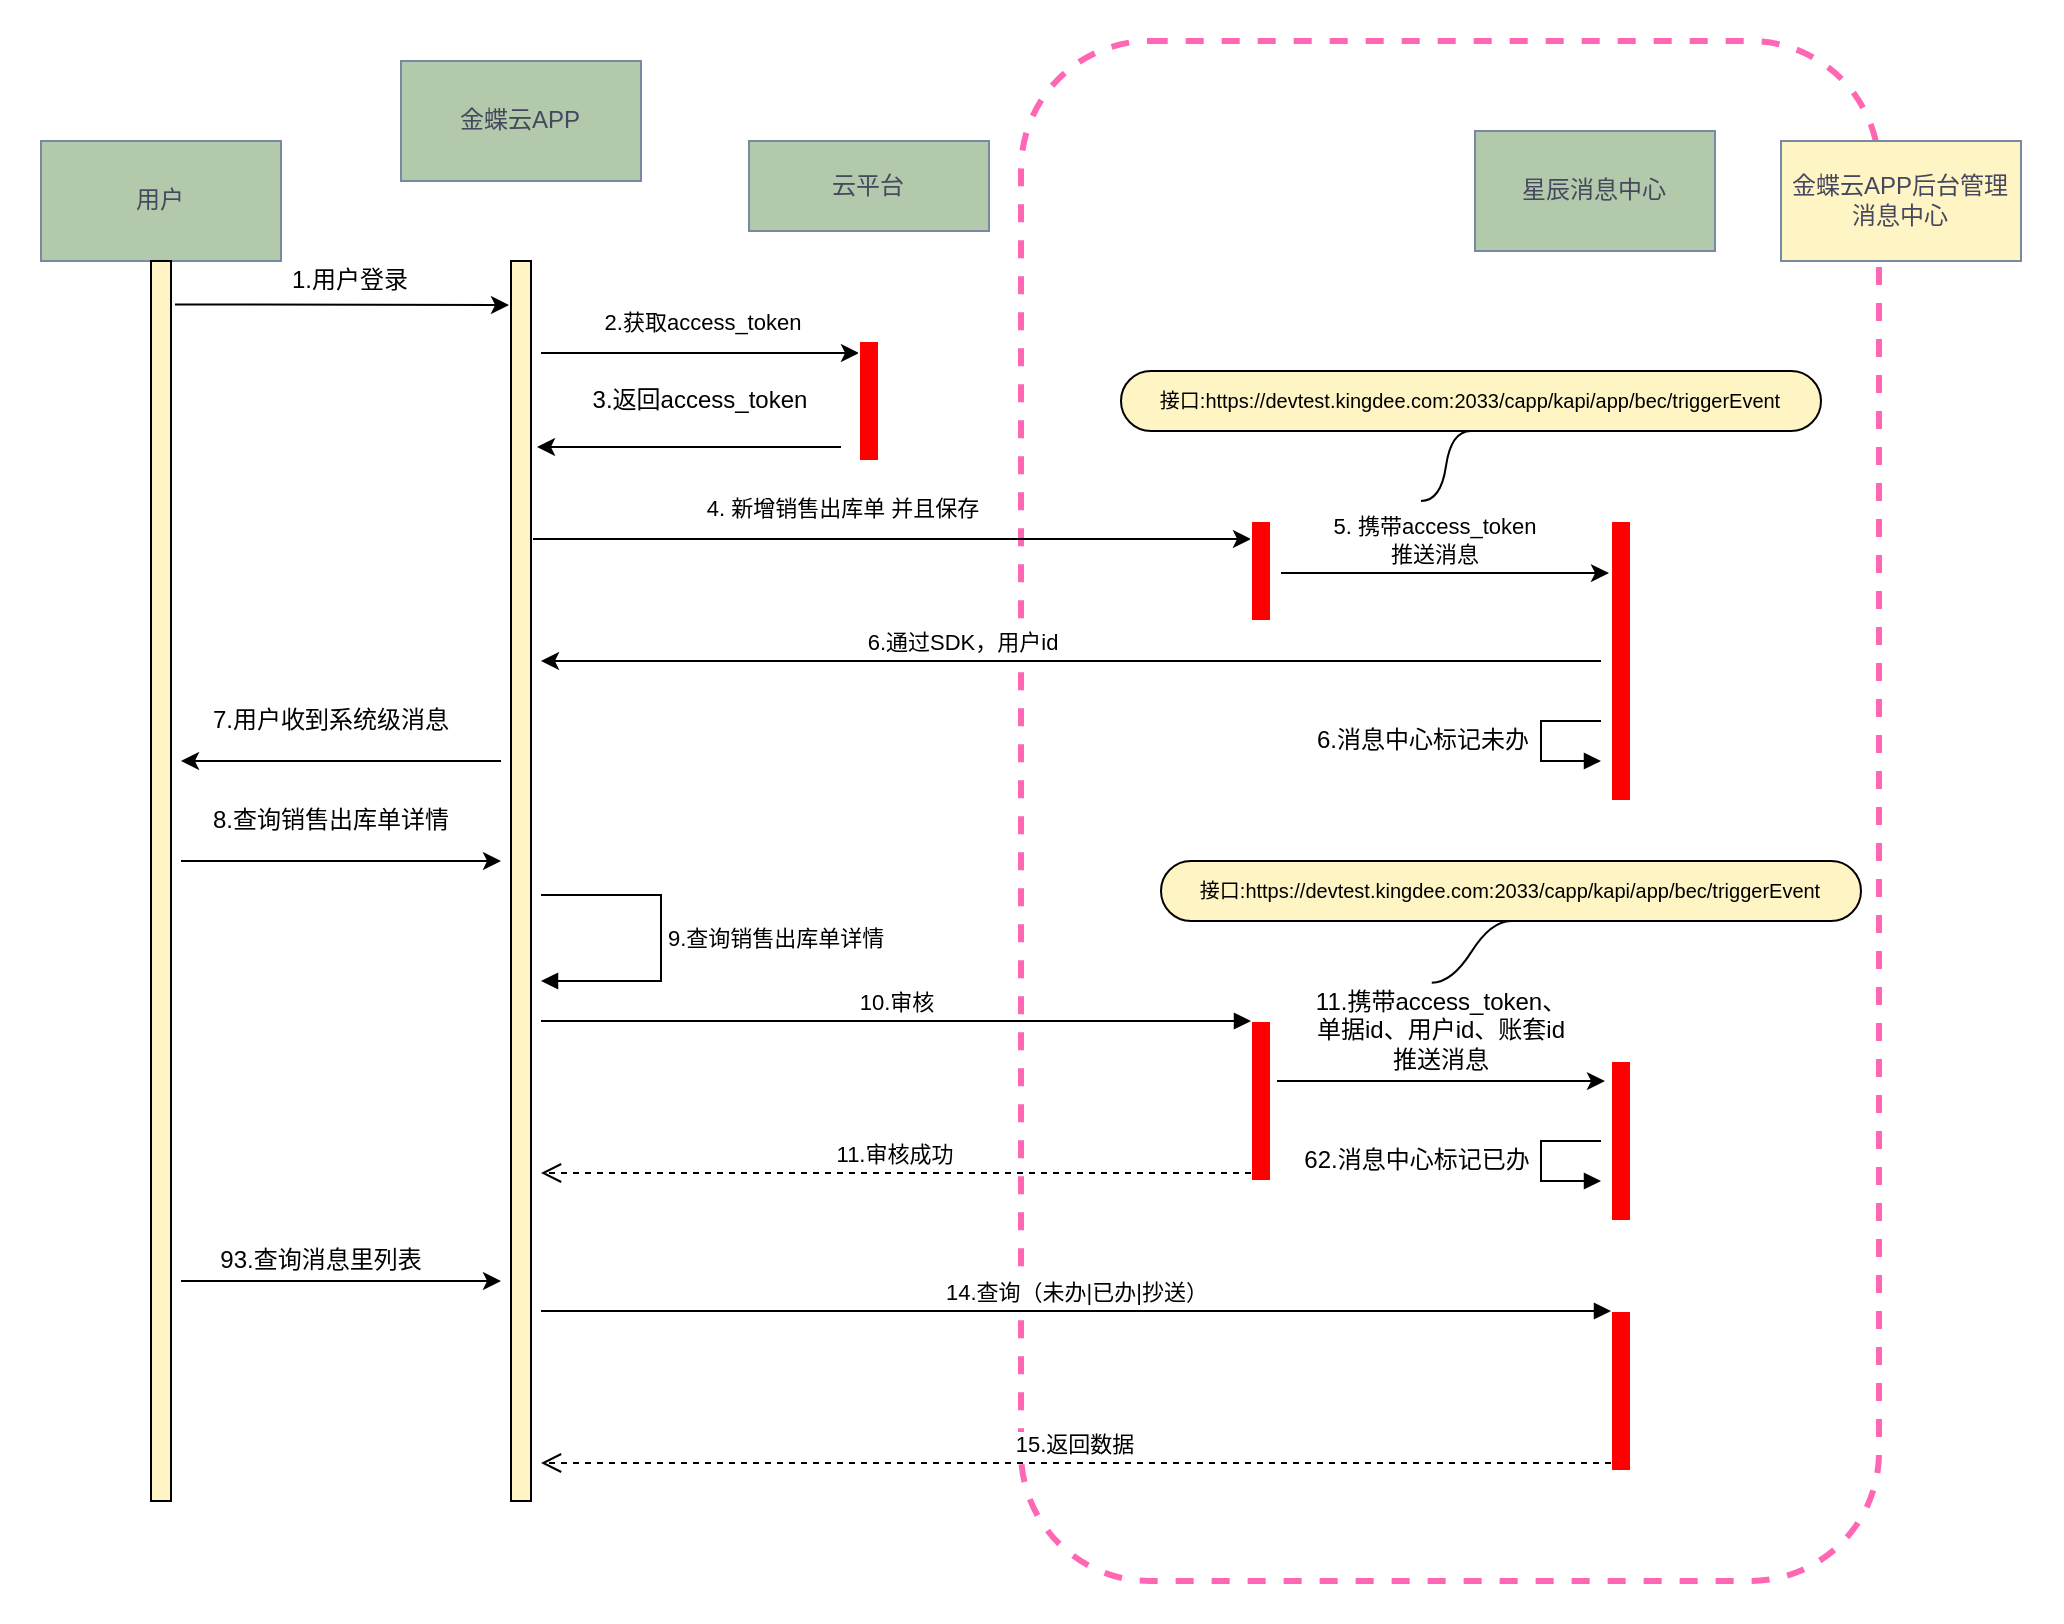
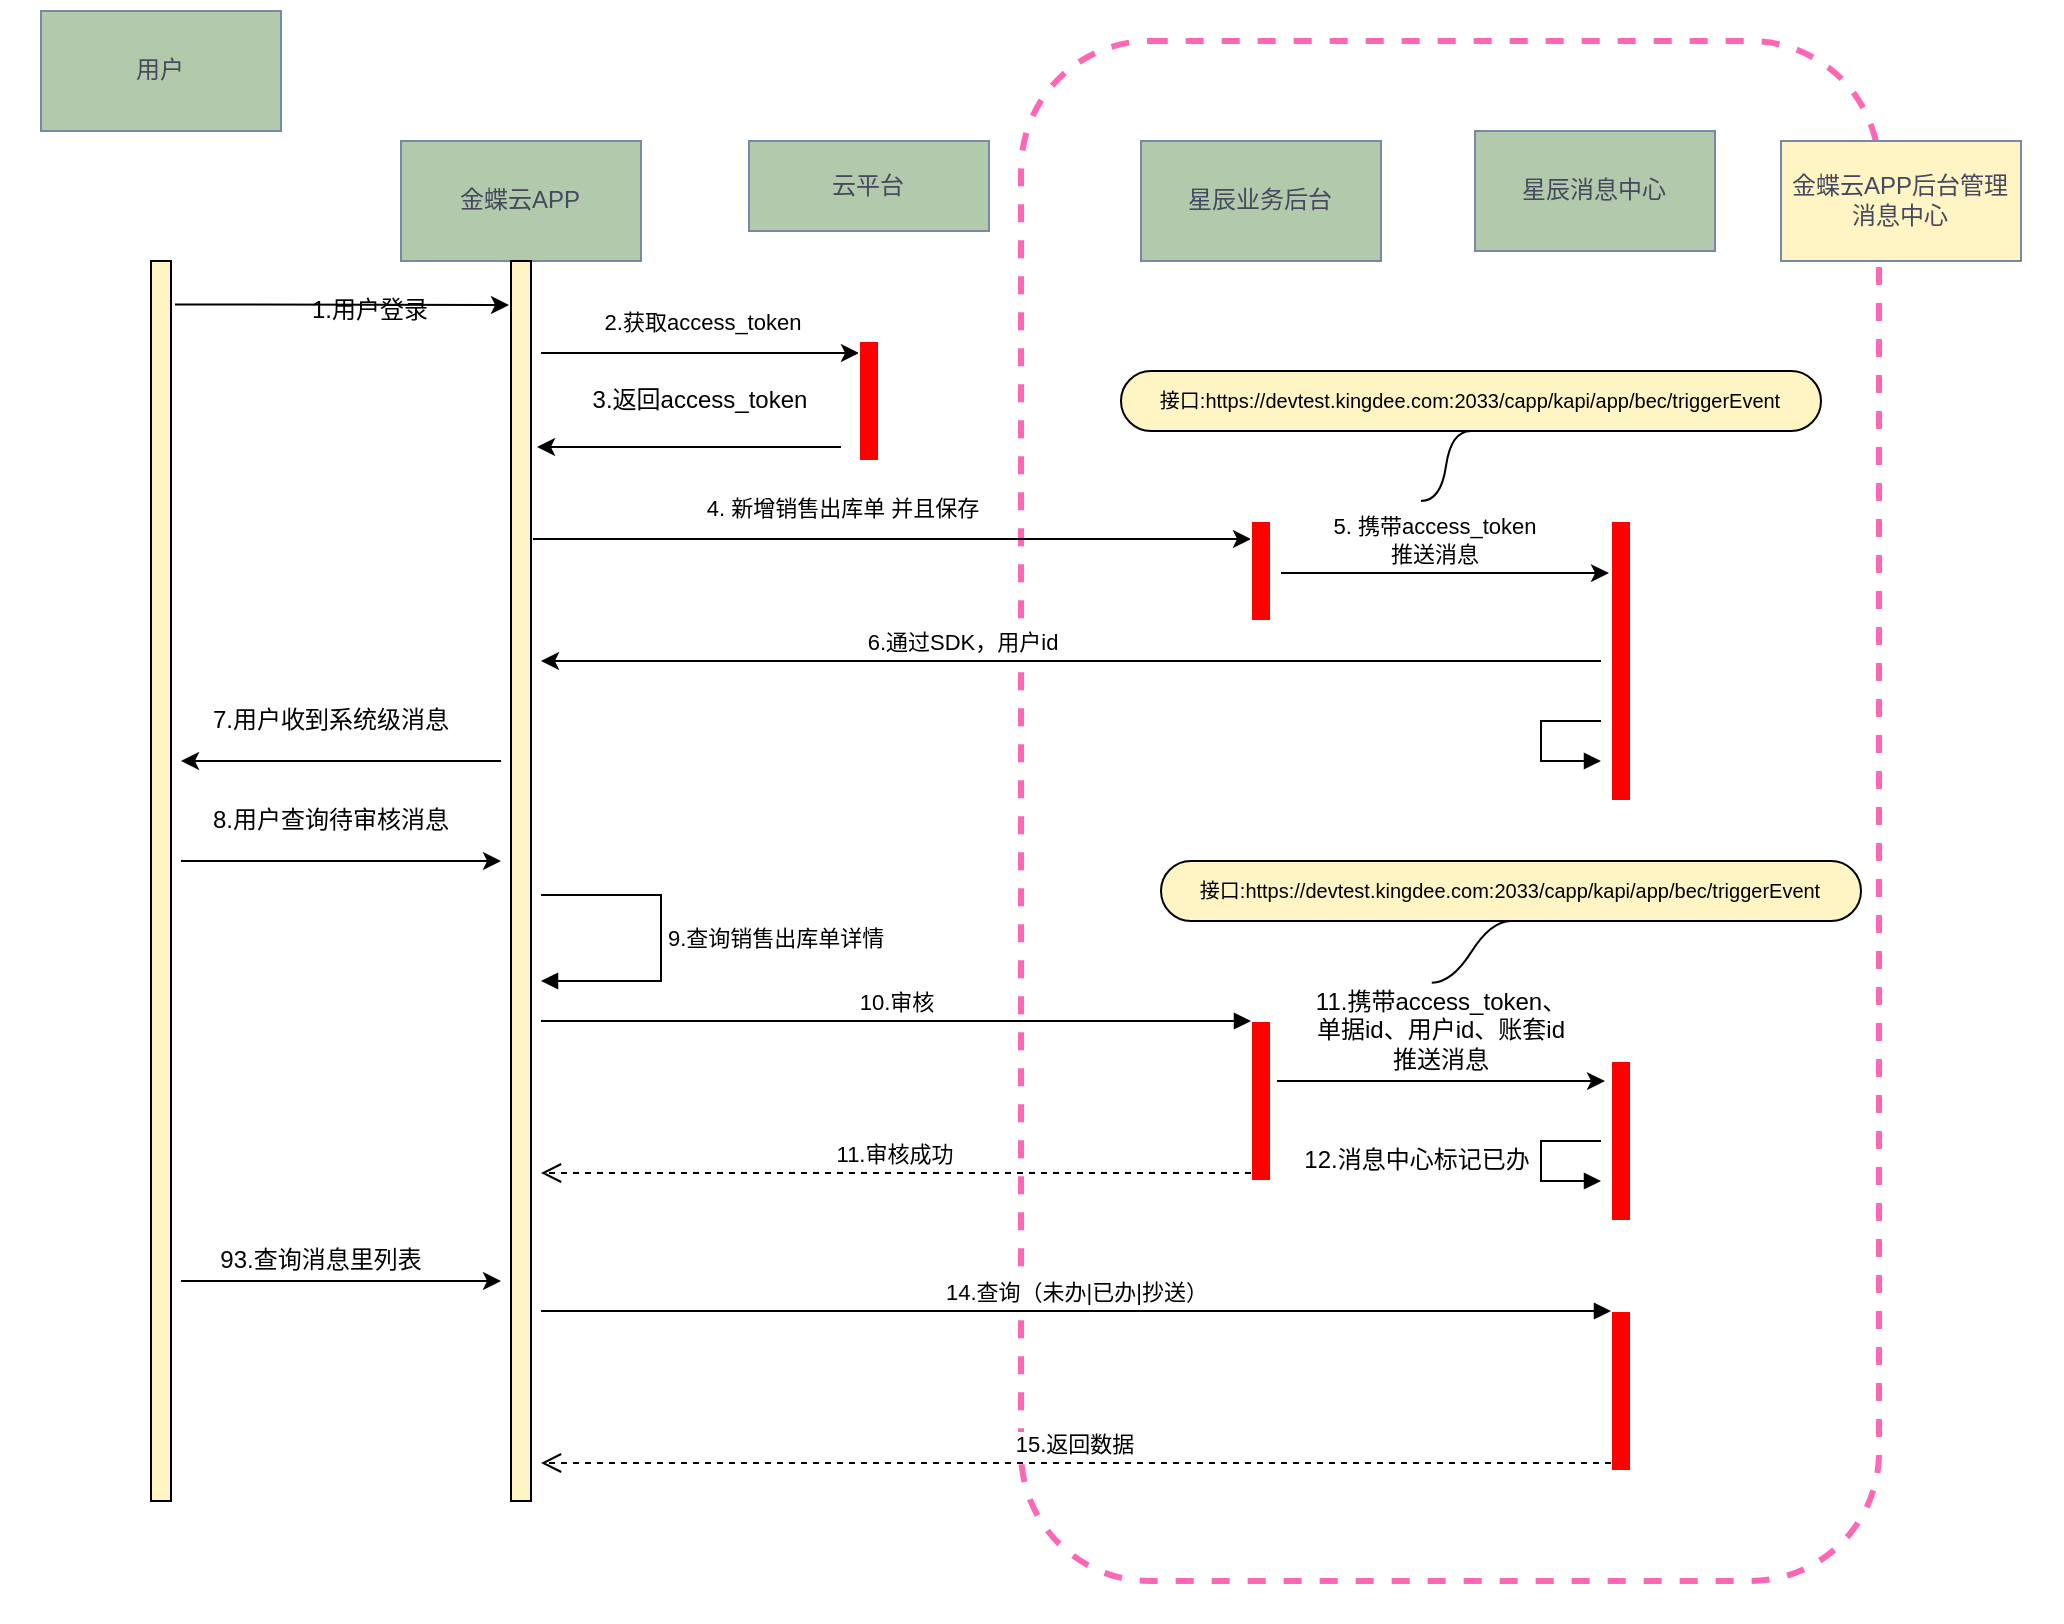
node "金蝶云APP": moved (521, 121) -> (521, 201)
node "用户": moved (161, 201) -> (161, 71)
node "星辰业务后台": added
node "1.用户登录": moved (351, 281) -> (371, 311)
node "6.消息中心标记未办": removed
node "8.查询销售出库单详情": label "8.查询销售出库单详情" -> "8.用户查询待审核消息"
node "62.消息中心标记已办": label "62.消息中心标记已办" -> "12.消息中心标记已办"
